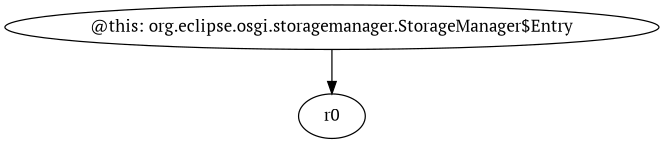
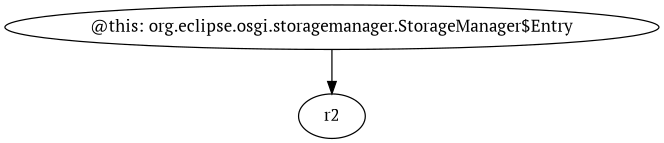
node "r0": label "r0" -> "r2"
